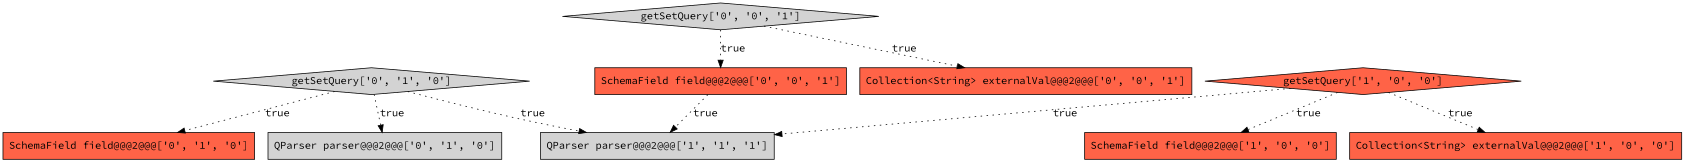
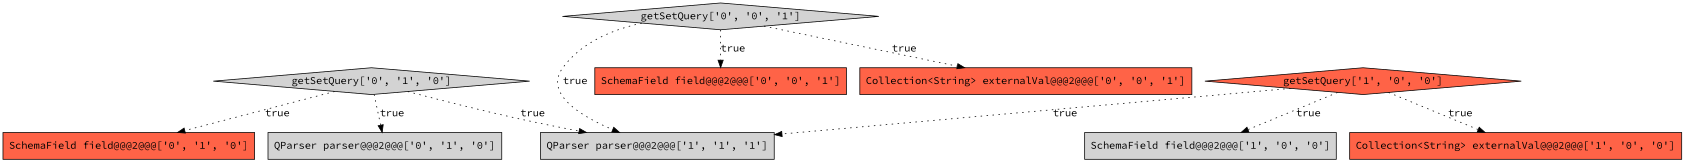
edge "SchemaField field@@@2@@@['0', '0', '1']" -> "QParser parser@@@2@@@['1', '1', '1']": now "getSetQuery['0', '0', '1']" -> "QParser parser@@@2@@@['1', '1', '1']"
node "SchemaField field@@@2@@@['1', '0', '0']": fillcolor tomato -> lightgray
